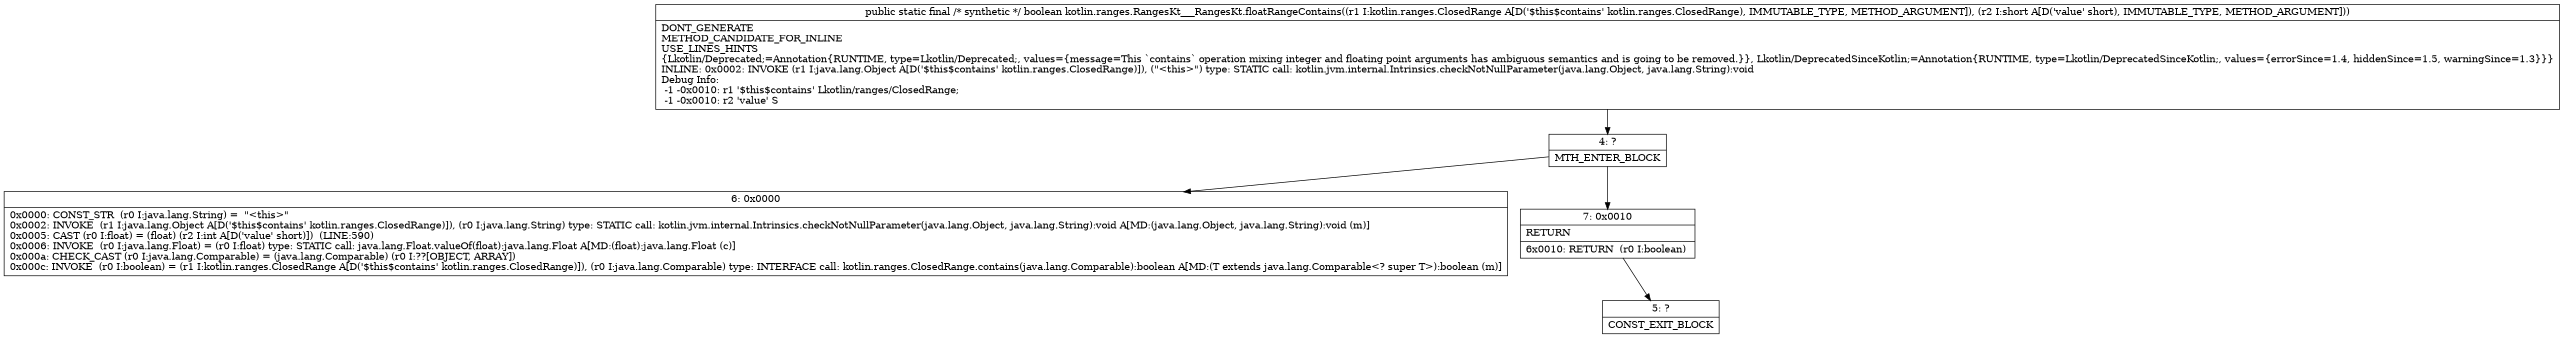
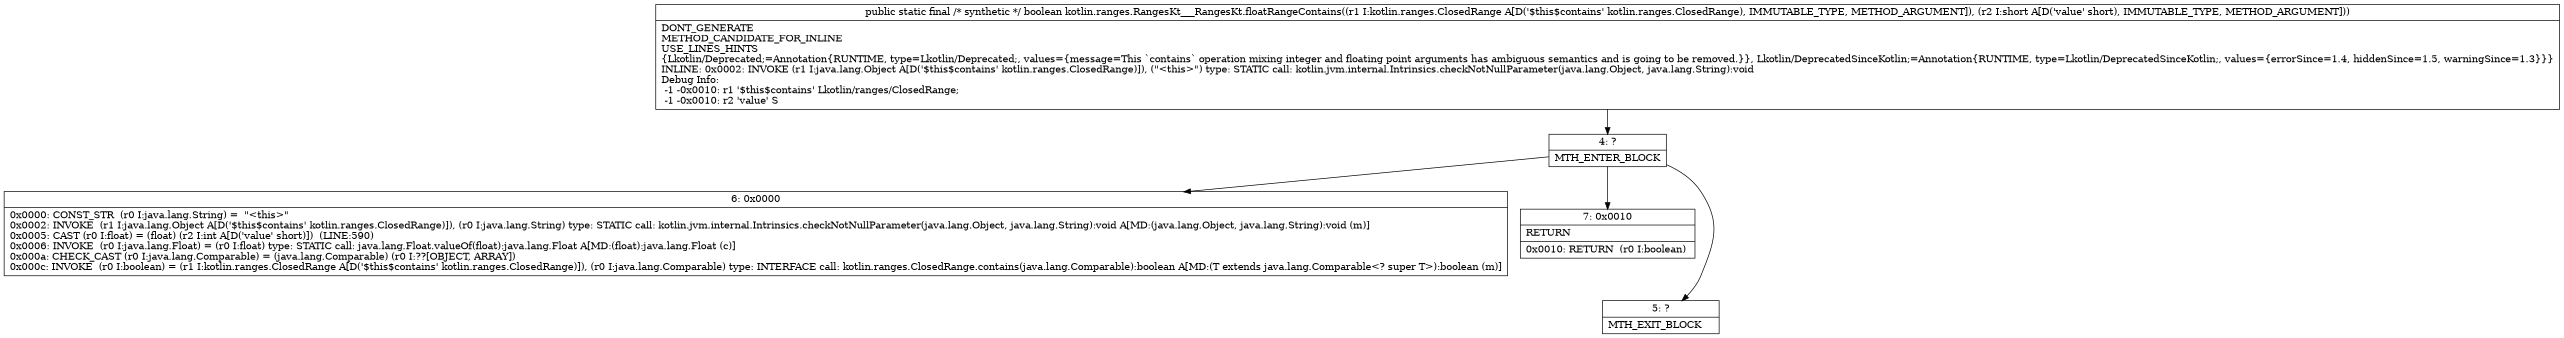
node "7: 0x0010": text "6x0010: RETURN  (r0 I:boolean)" -> "0x0010: RETURN  (r0 I:boolean)"
edge "7: 0x0010" -> "5: ?": now "4: ?" -> "5: ?"
node "5: ?": text "CONST_EXIT_BLOCK" -> "MTH_EXIT_BLOCK"
